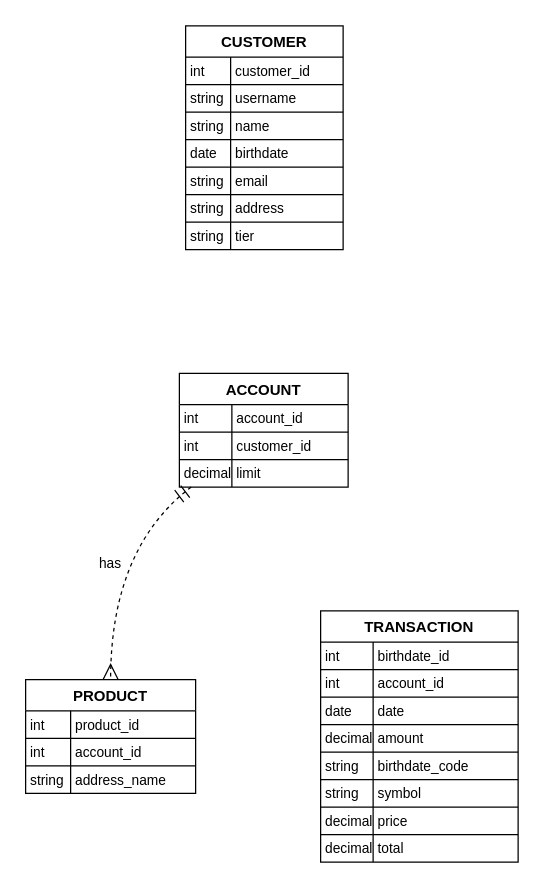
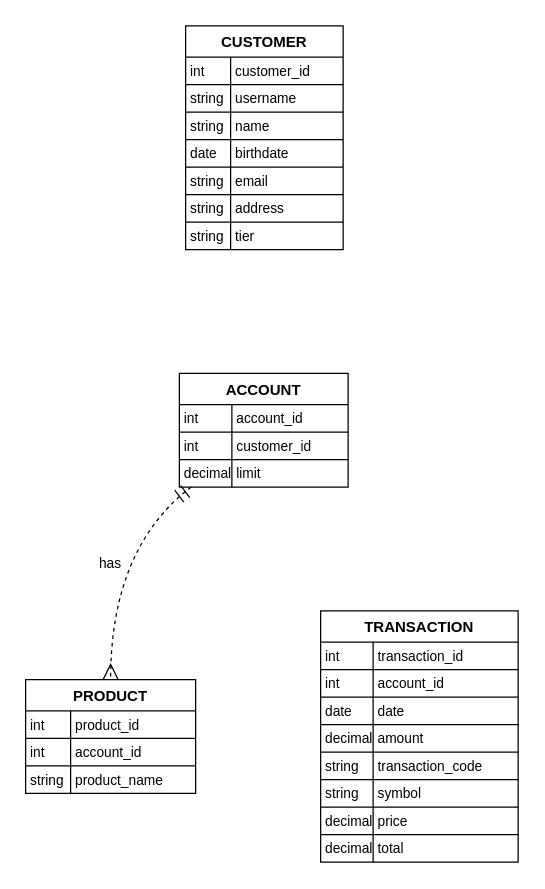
node "birthdate_id": label "birthdate_id" -> "transaction_id"
node "birthdate_code": label "birthdate_code" -> "transaction_code"
node "address_name": label "address_name" -> "product_name"
